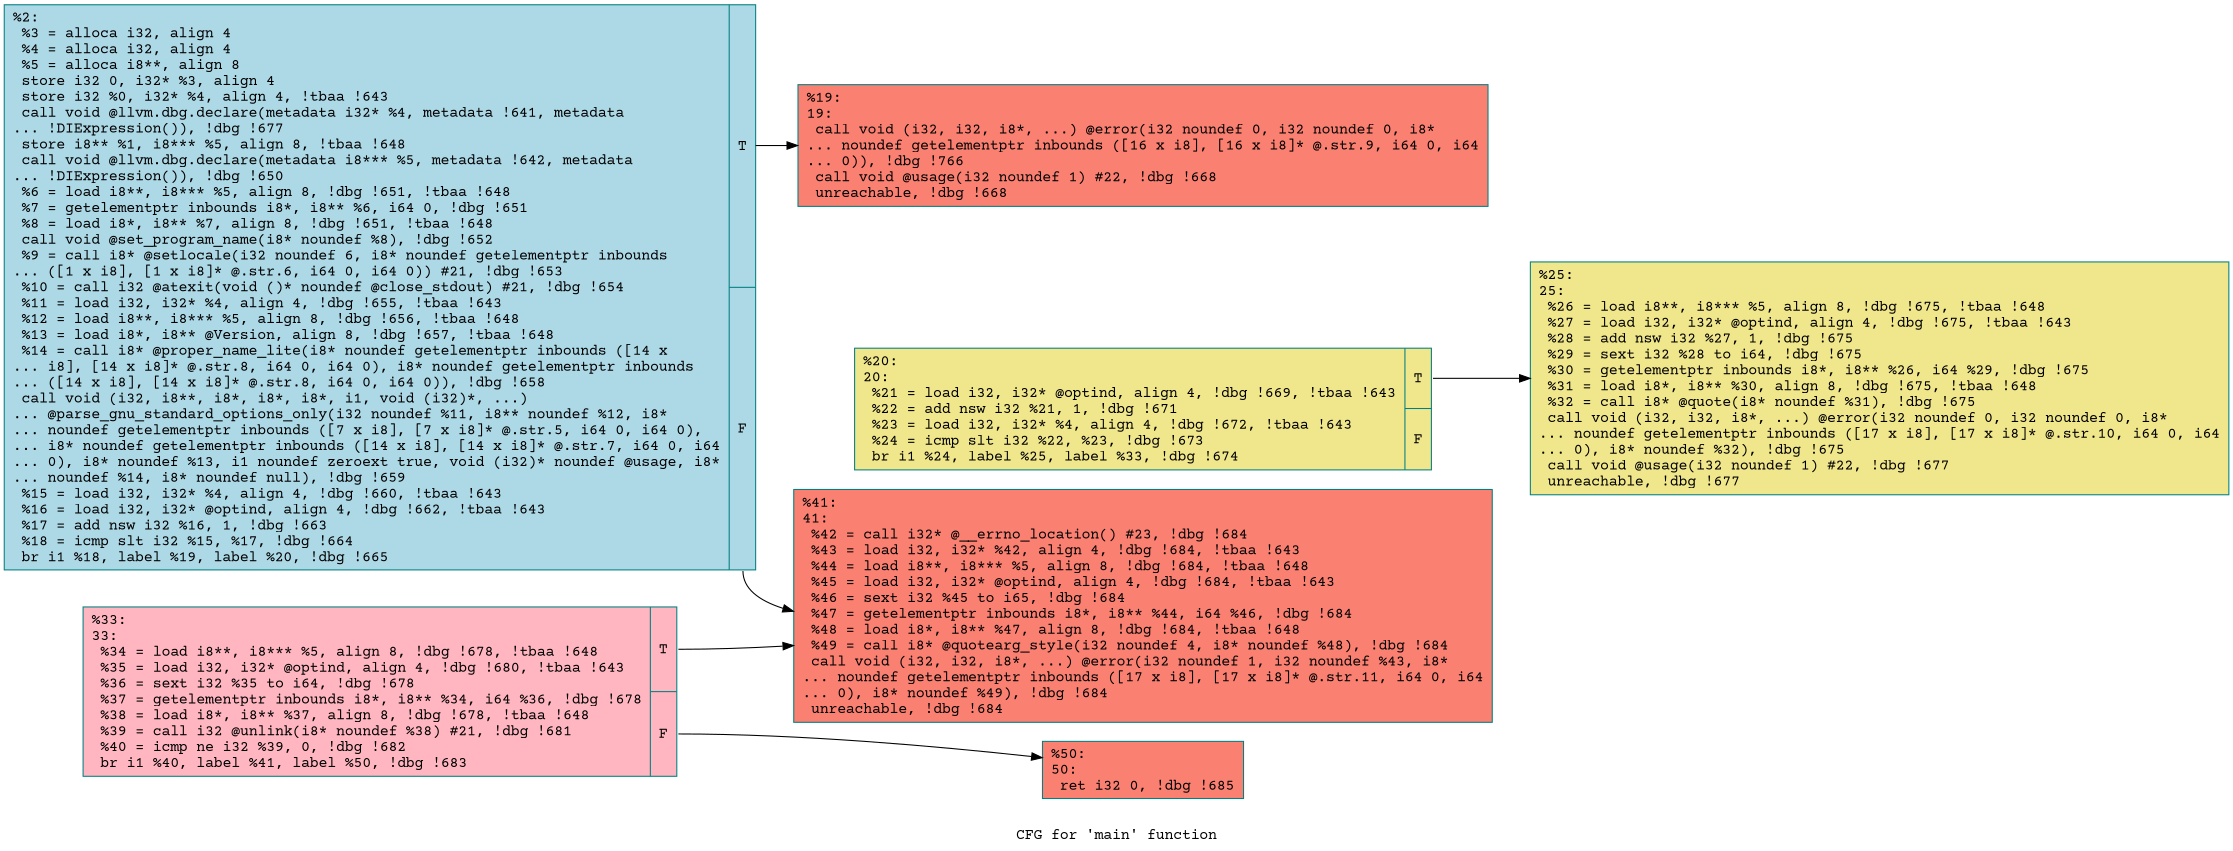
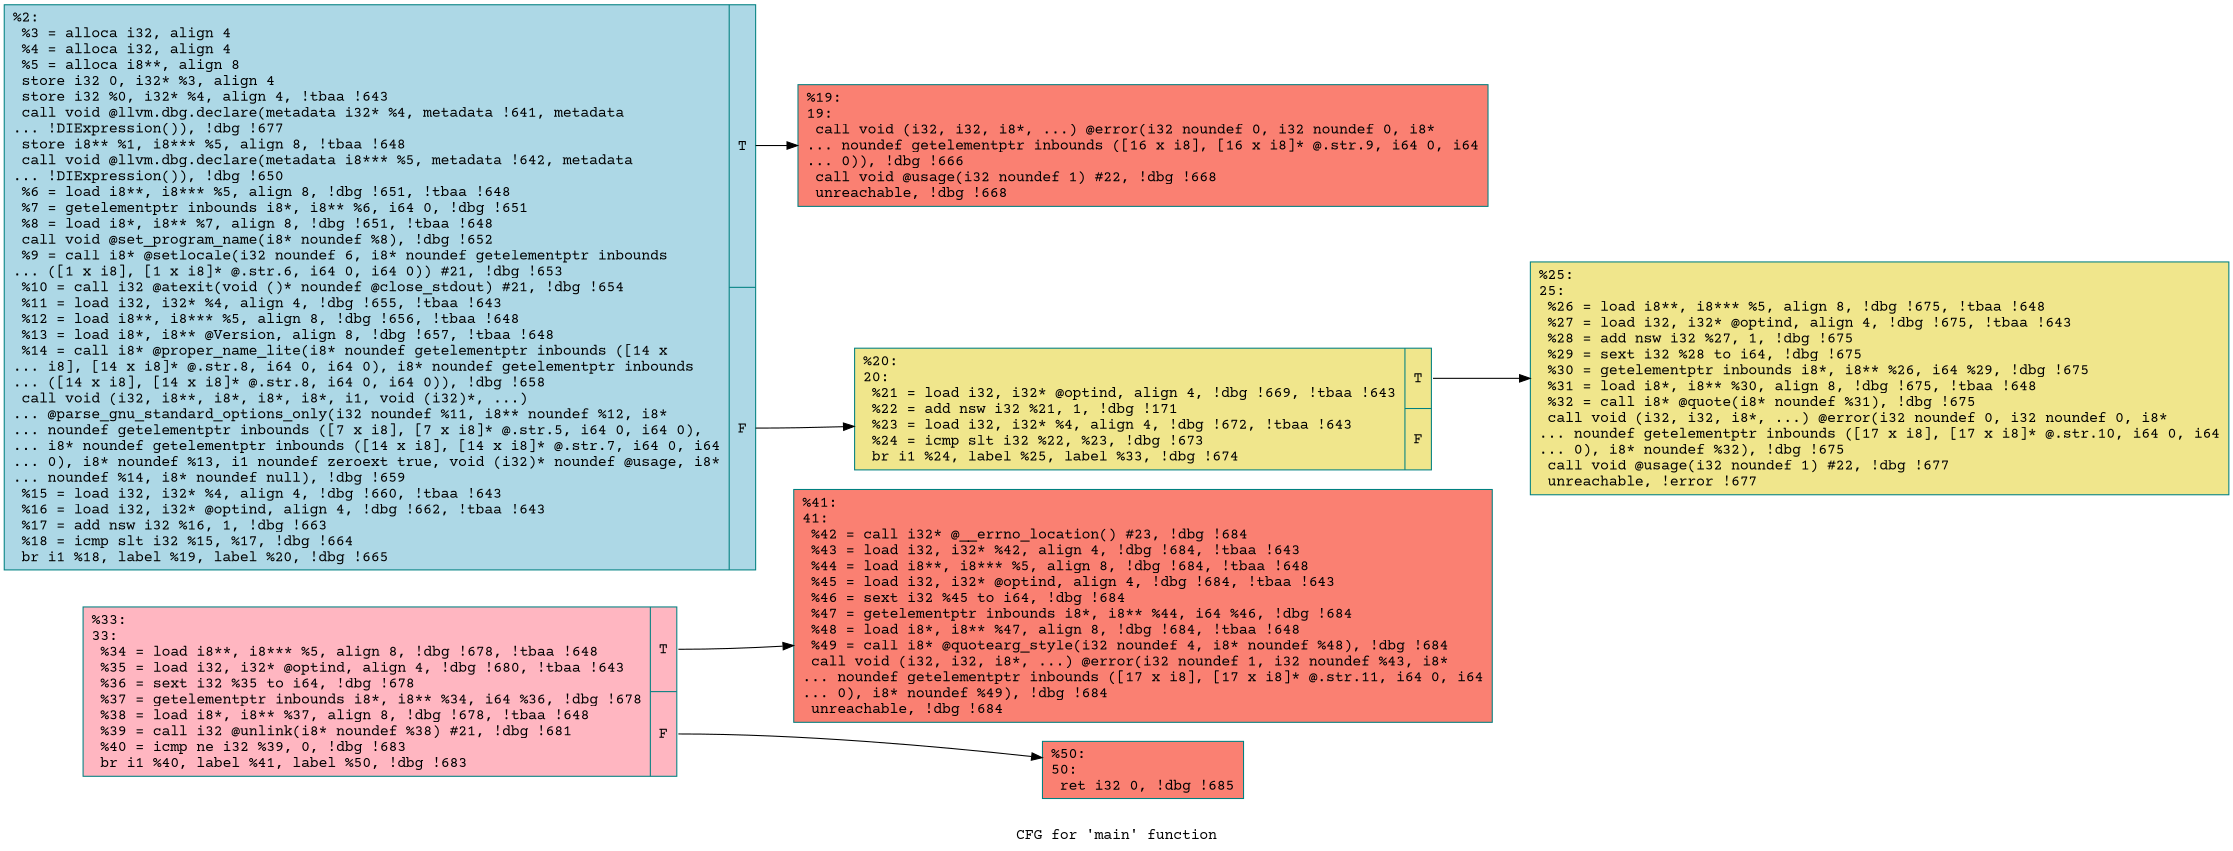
node "%19:": text "... 0)), !dbg !766" -> "... 0)), !dbg !666"
node "%20:": text "%22 = add nsw i32 %21, 1, !dbg !671" -> "%22 = add nsw i32 %21, 1, !dbg !171"
node "%25:": text "unreachable, !dbg !677" -> "unreachable, !error !677"
edge "%2:" -> "%41:": now "%2:" -> "%20:"
node "%41:": text "%46 = sext i32 %45 to i65, !dbg !684" -> "%46 = sext i32 %45 to i64, !dbg !684"
node "%33:": text "%40 = icmp ne i32 %39, 0, !dbg !682" -> "%40 = icmp ne i32 %39, 0, !dbg !683"
